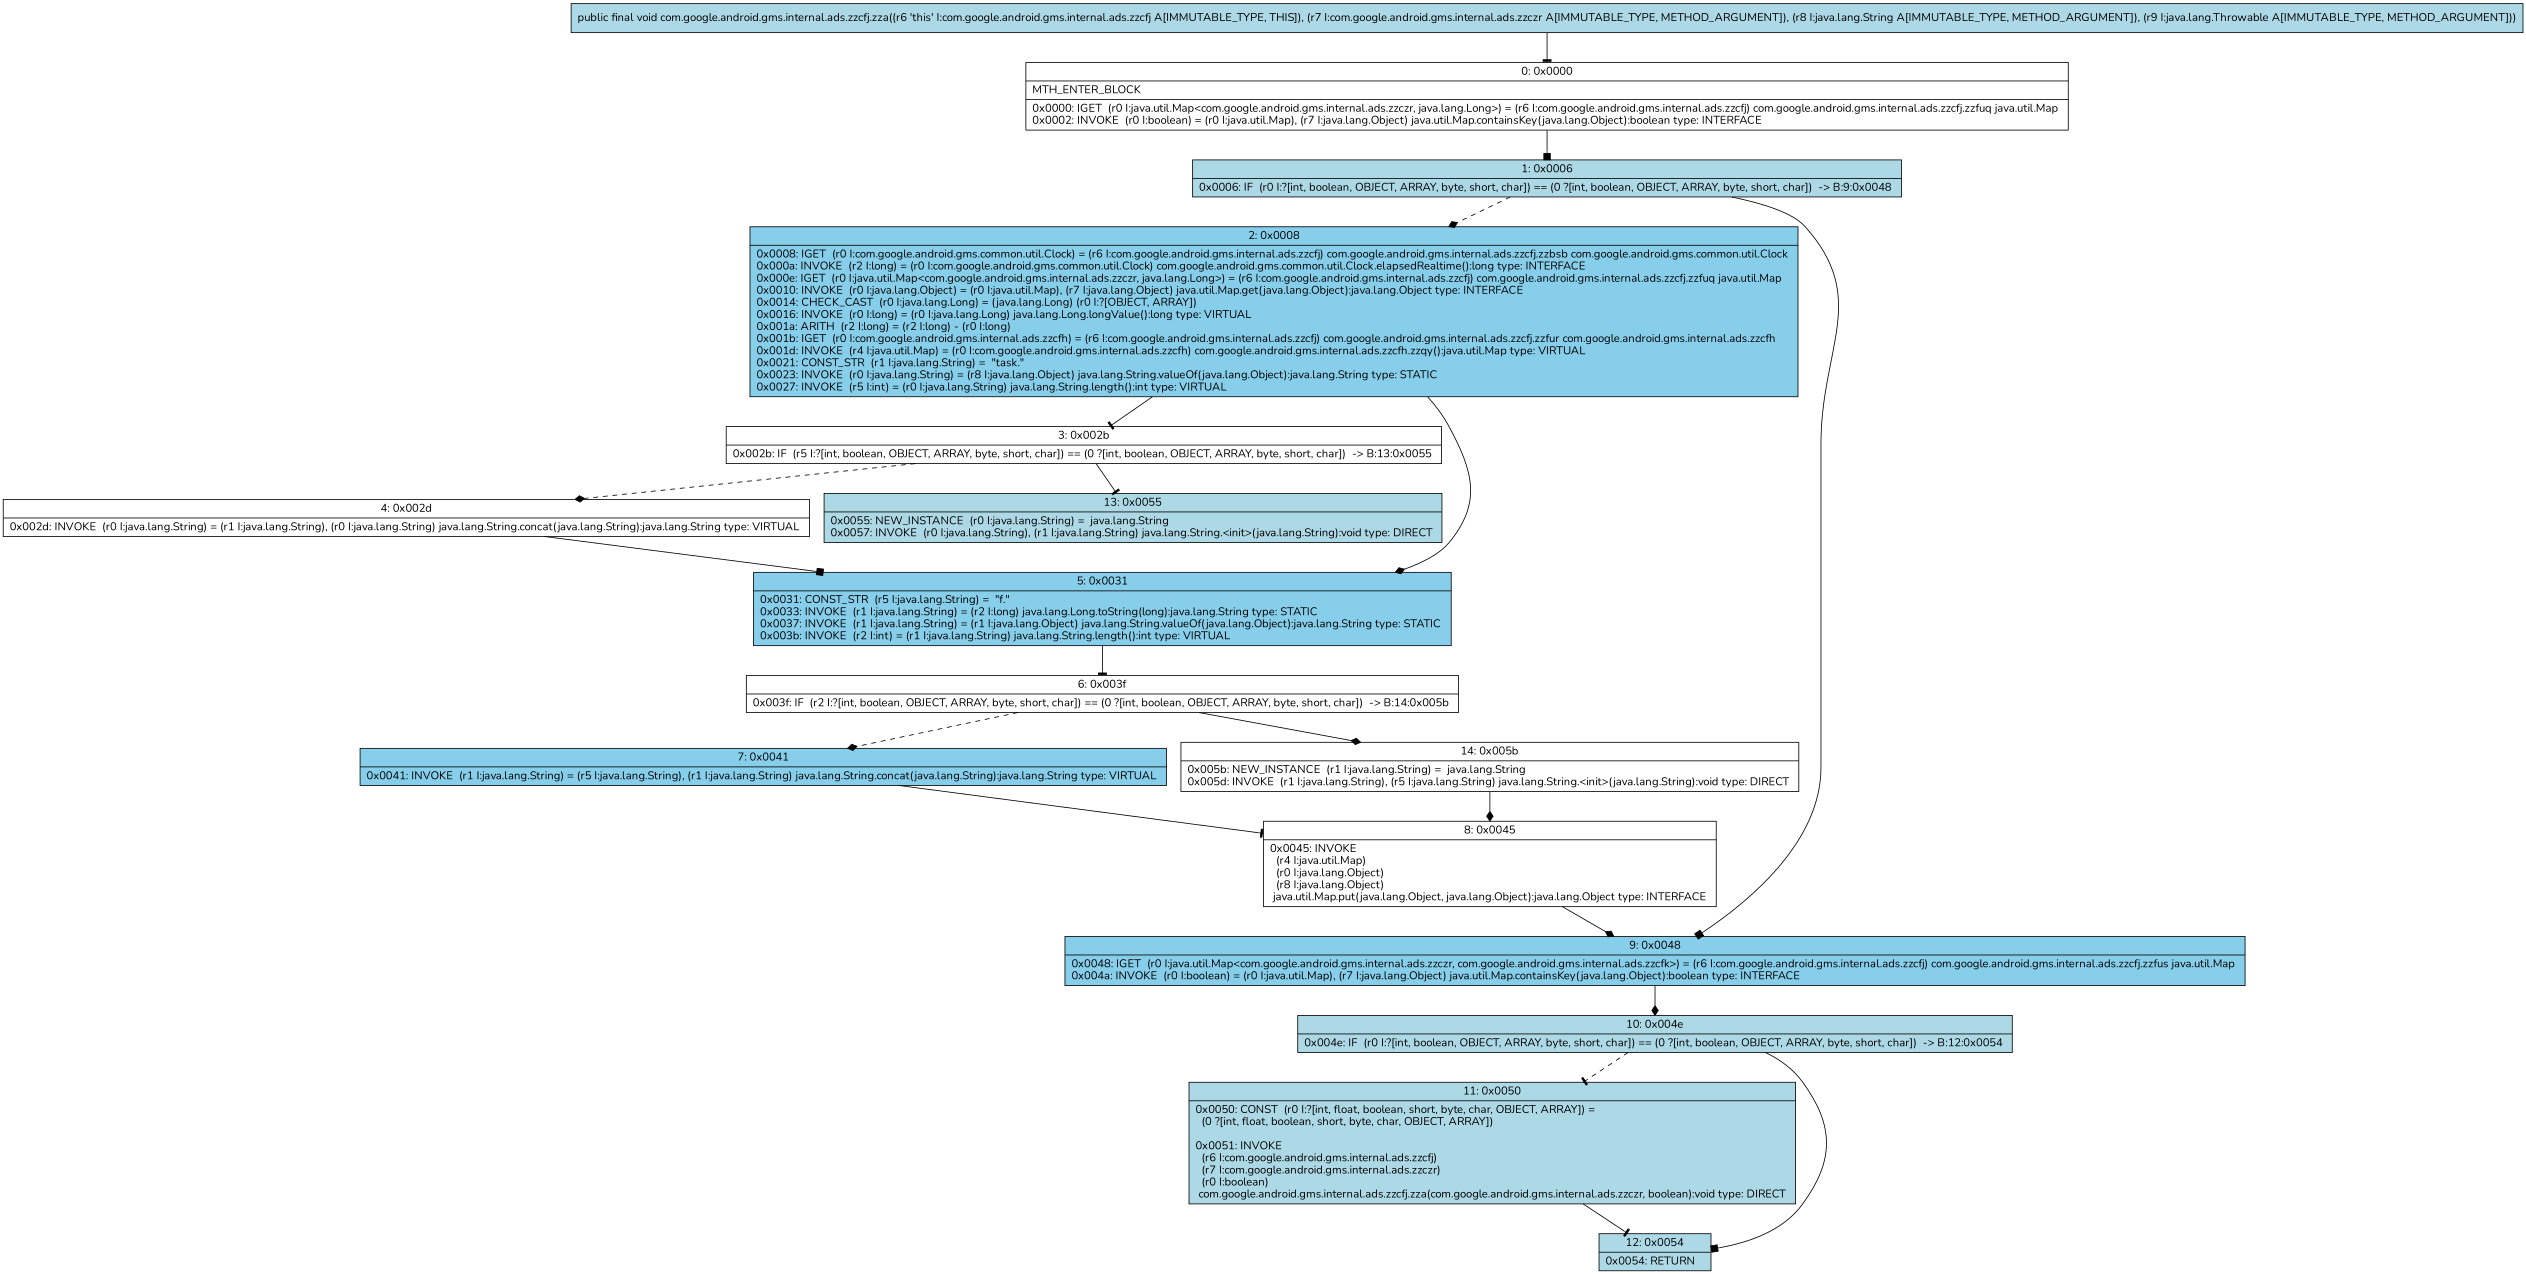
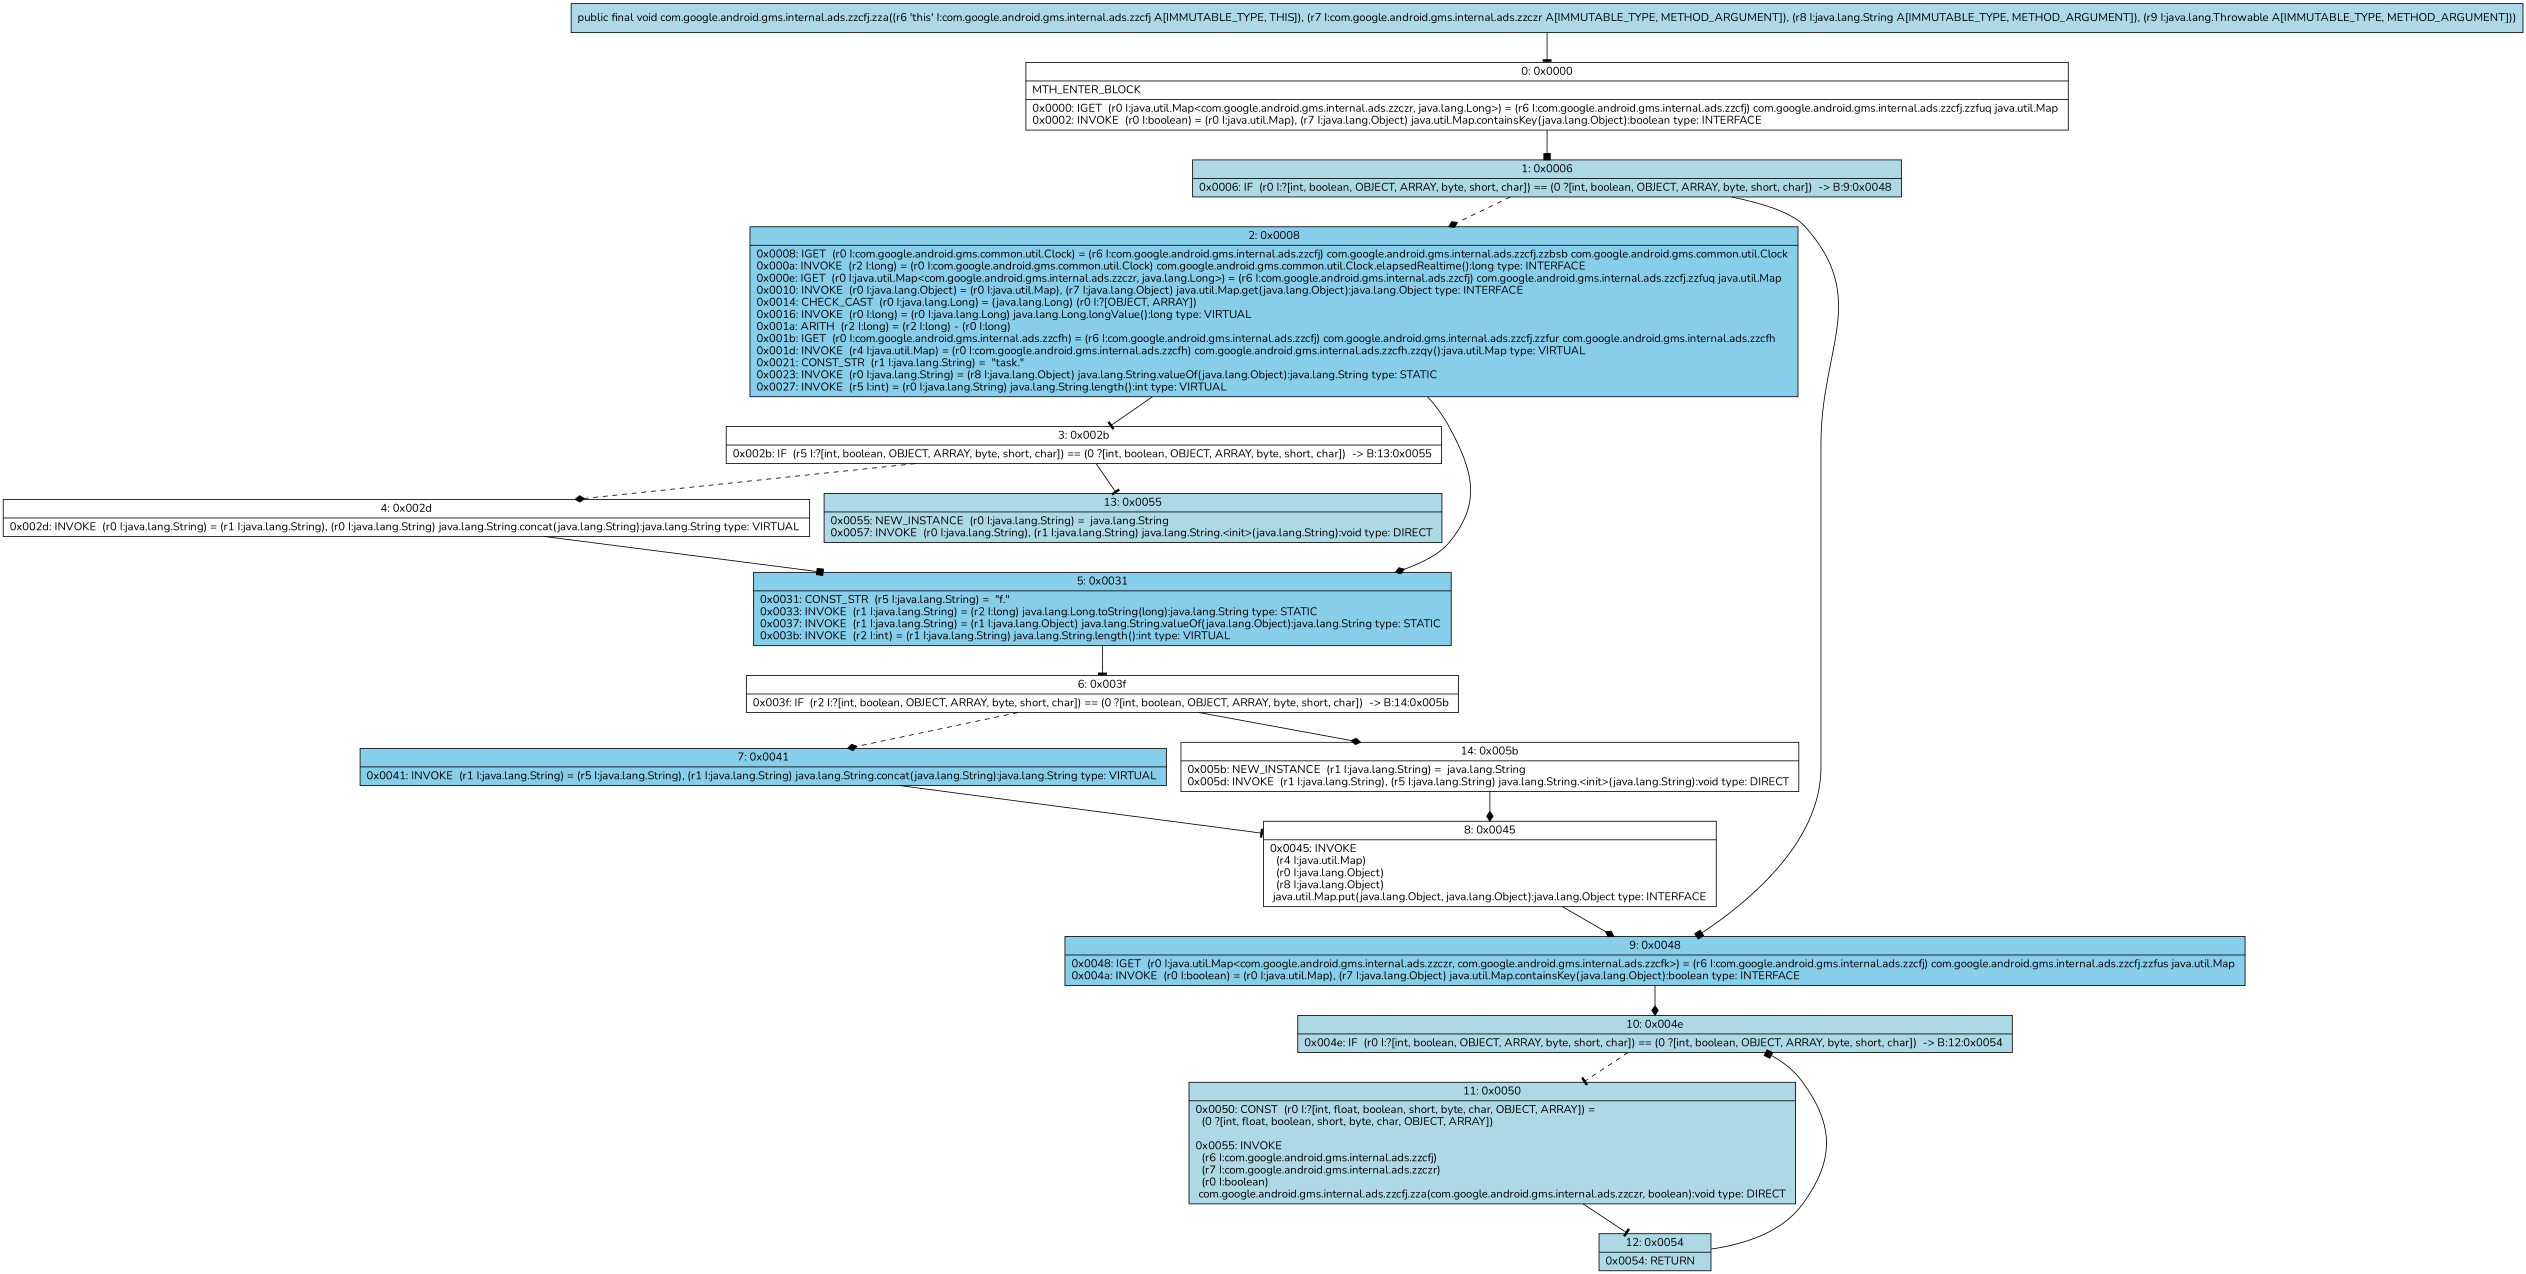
node "11: 0x0050": text "0x0051: INVOKE" -> "0x0055: INVOKE"
edge "10: 0x004e" -> "12: 0x0054": reversed
